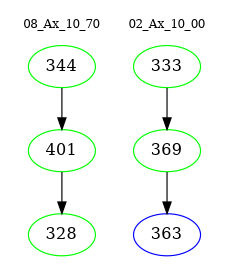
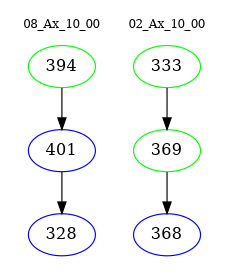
cluster "08_Ax_10_70": label "08_Ax_10_70" -> "08_Ax_10_00"
node "344": label "344" -> "394"
node "401": color green -> blue
node "328": color green -> blue
node "363": label "363" -> "368"
